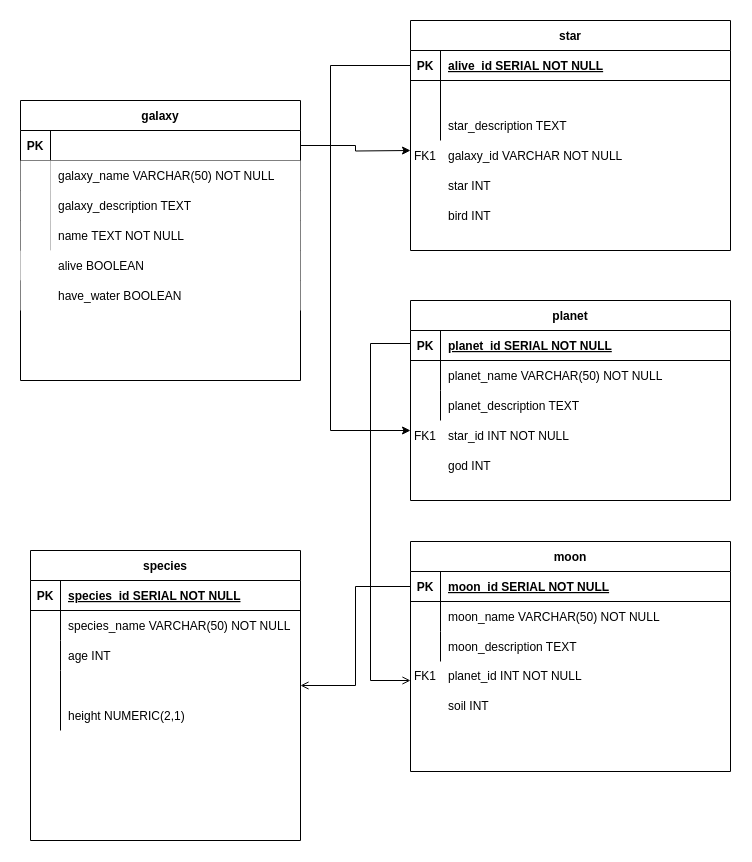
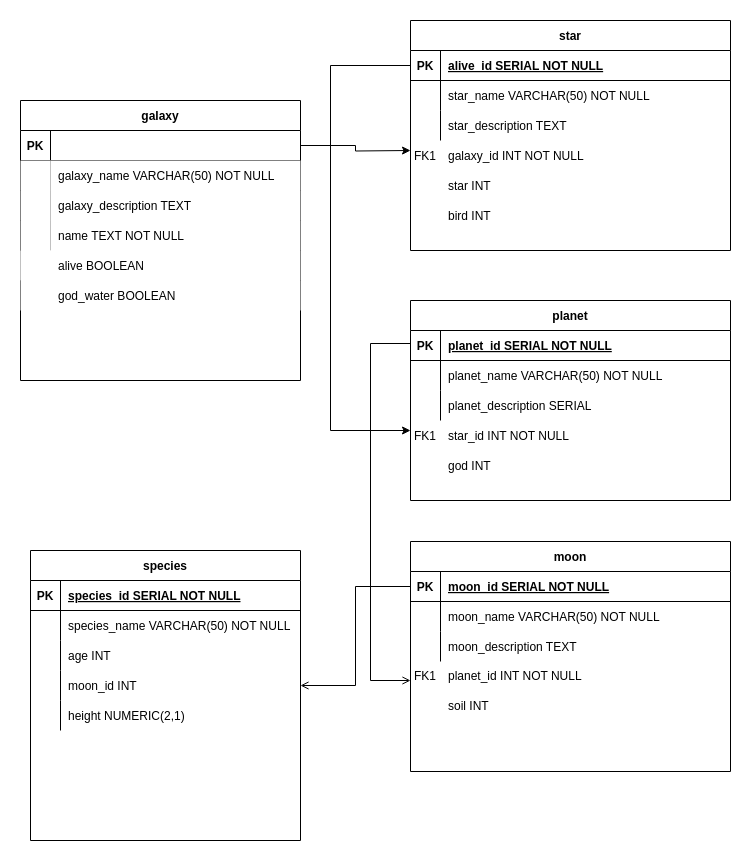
node "star_name VARCHAR(50) NOT NULL": added
node "galaxy_id VARCHAR NOT NULL": label "galaxy_id VARCHAR NOT NULL" -> "galaxy_id INT NOT NULL"
node "have_water BOOLEAN": label "have_water BOOLEAN" -> "god_water BOOLEAN"
node "planet_description TEXT": label "planet_description TEXT" -> "planet_description SERIAL"
node "moon_id INT": added
